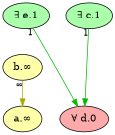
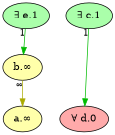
edge "∃ e.1" -> "∀ d.0": now "∃ e.1" -> "b.∞"
